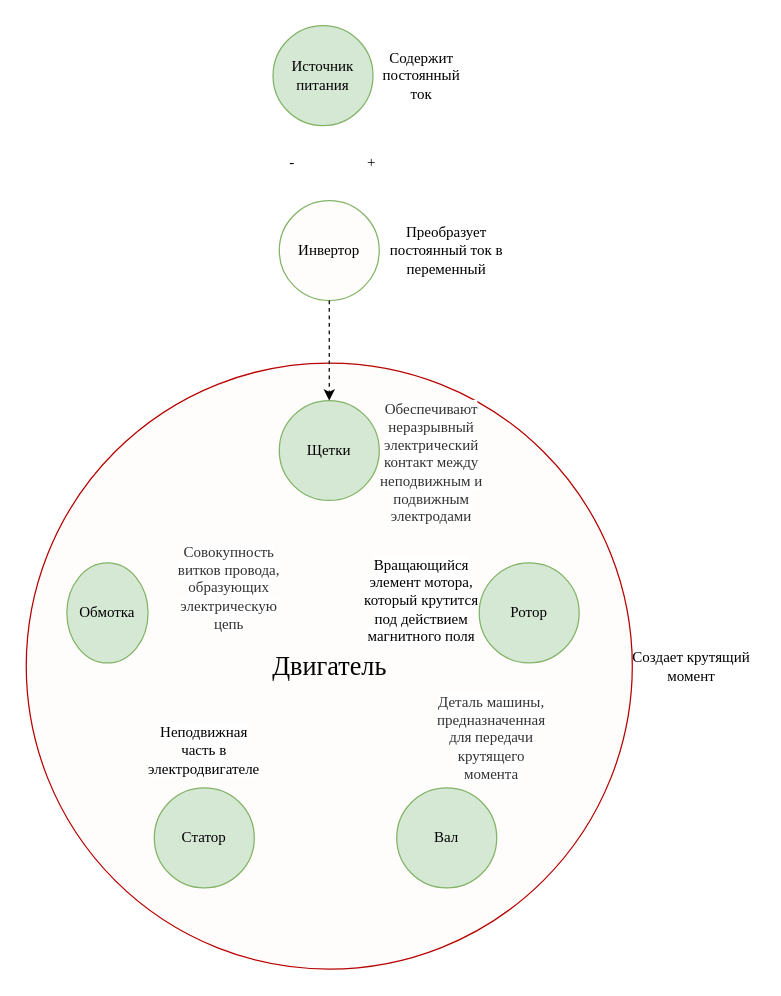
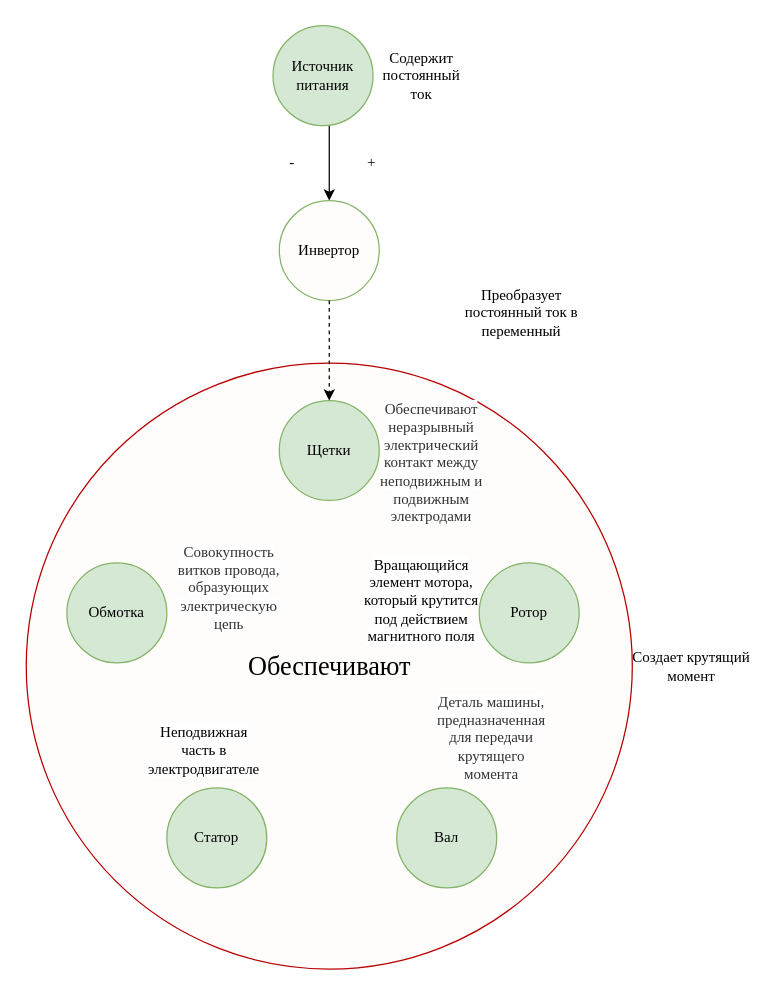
edge "Источник питания" -> "Инвертор": added
node "Преобразует постоянный ток в переменный": moved (447, 251) -> (522, 313)
node "Обмотка": size 81x100 -> 100x100
node "Двигатель": label "Двигатель" -> "Обеспечивают"
node "Статор": moved (204, 838) -> (217, 838)
